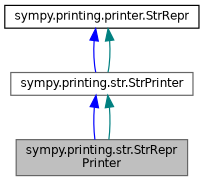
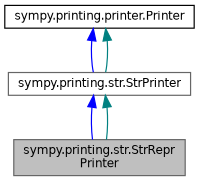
node "sympy.printing.printer.StrRepr": label "sympy.printing.printer.StrRepr" -> "sympy.printing.printer.Printer"
